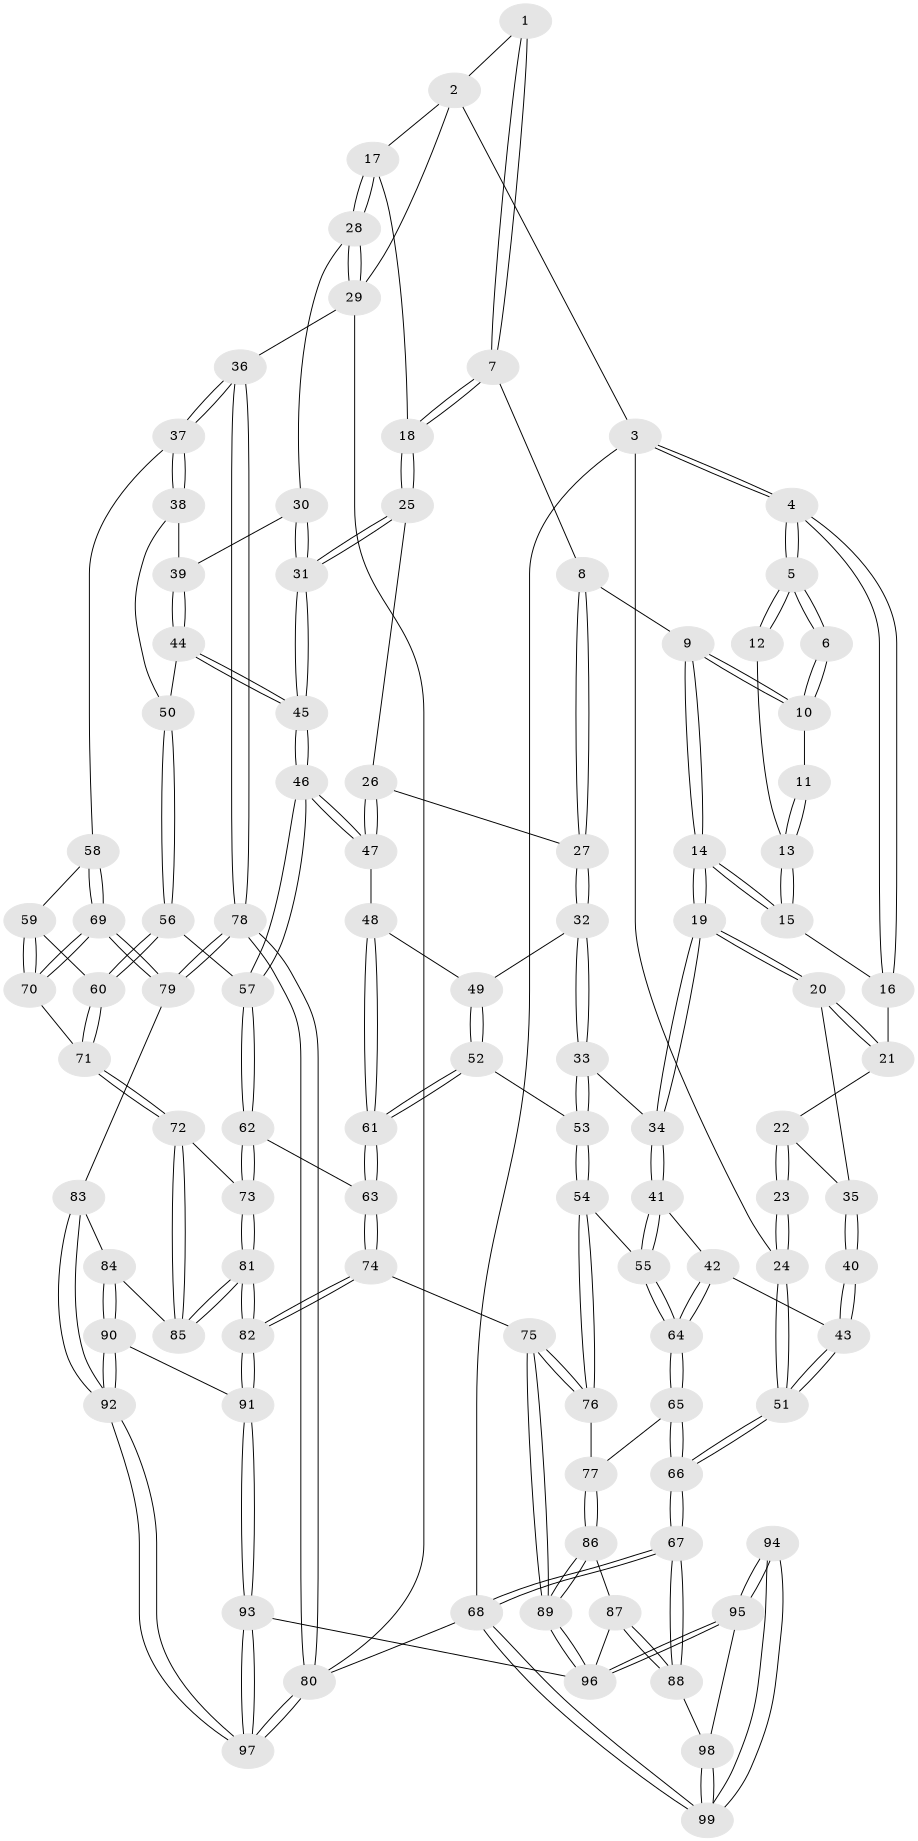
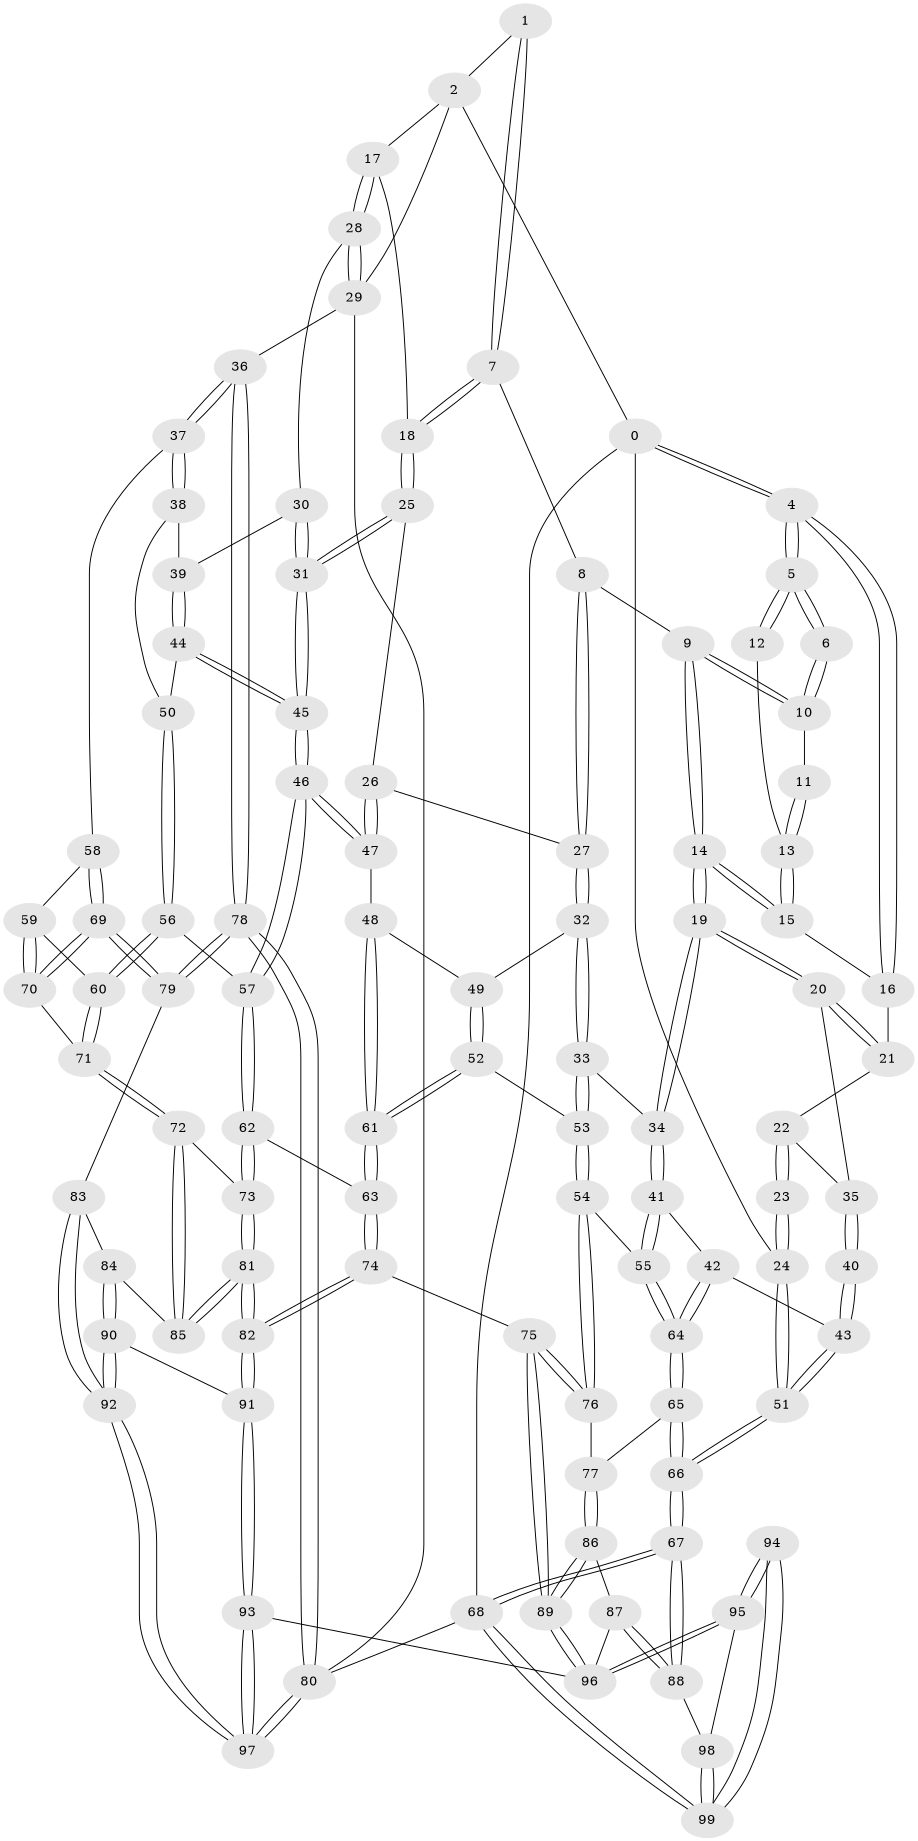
node "3": label "3" -> "0"
